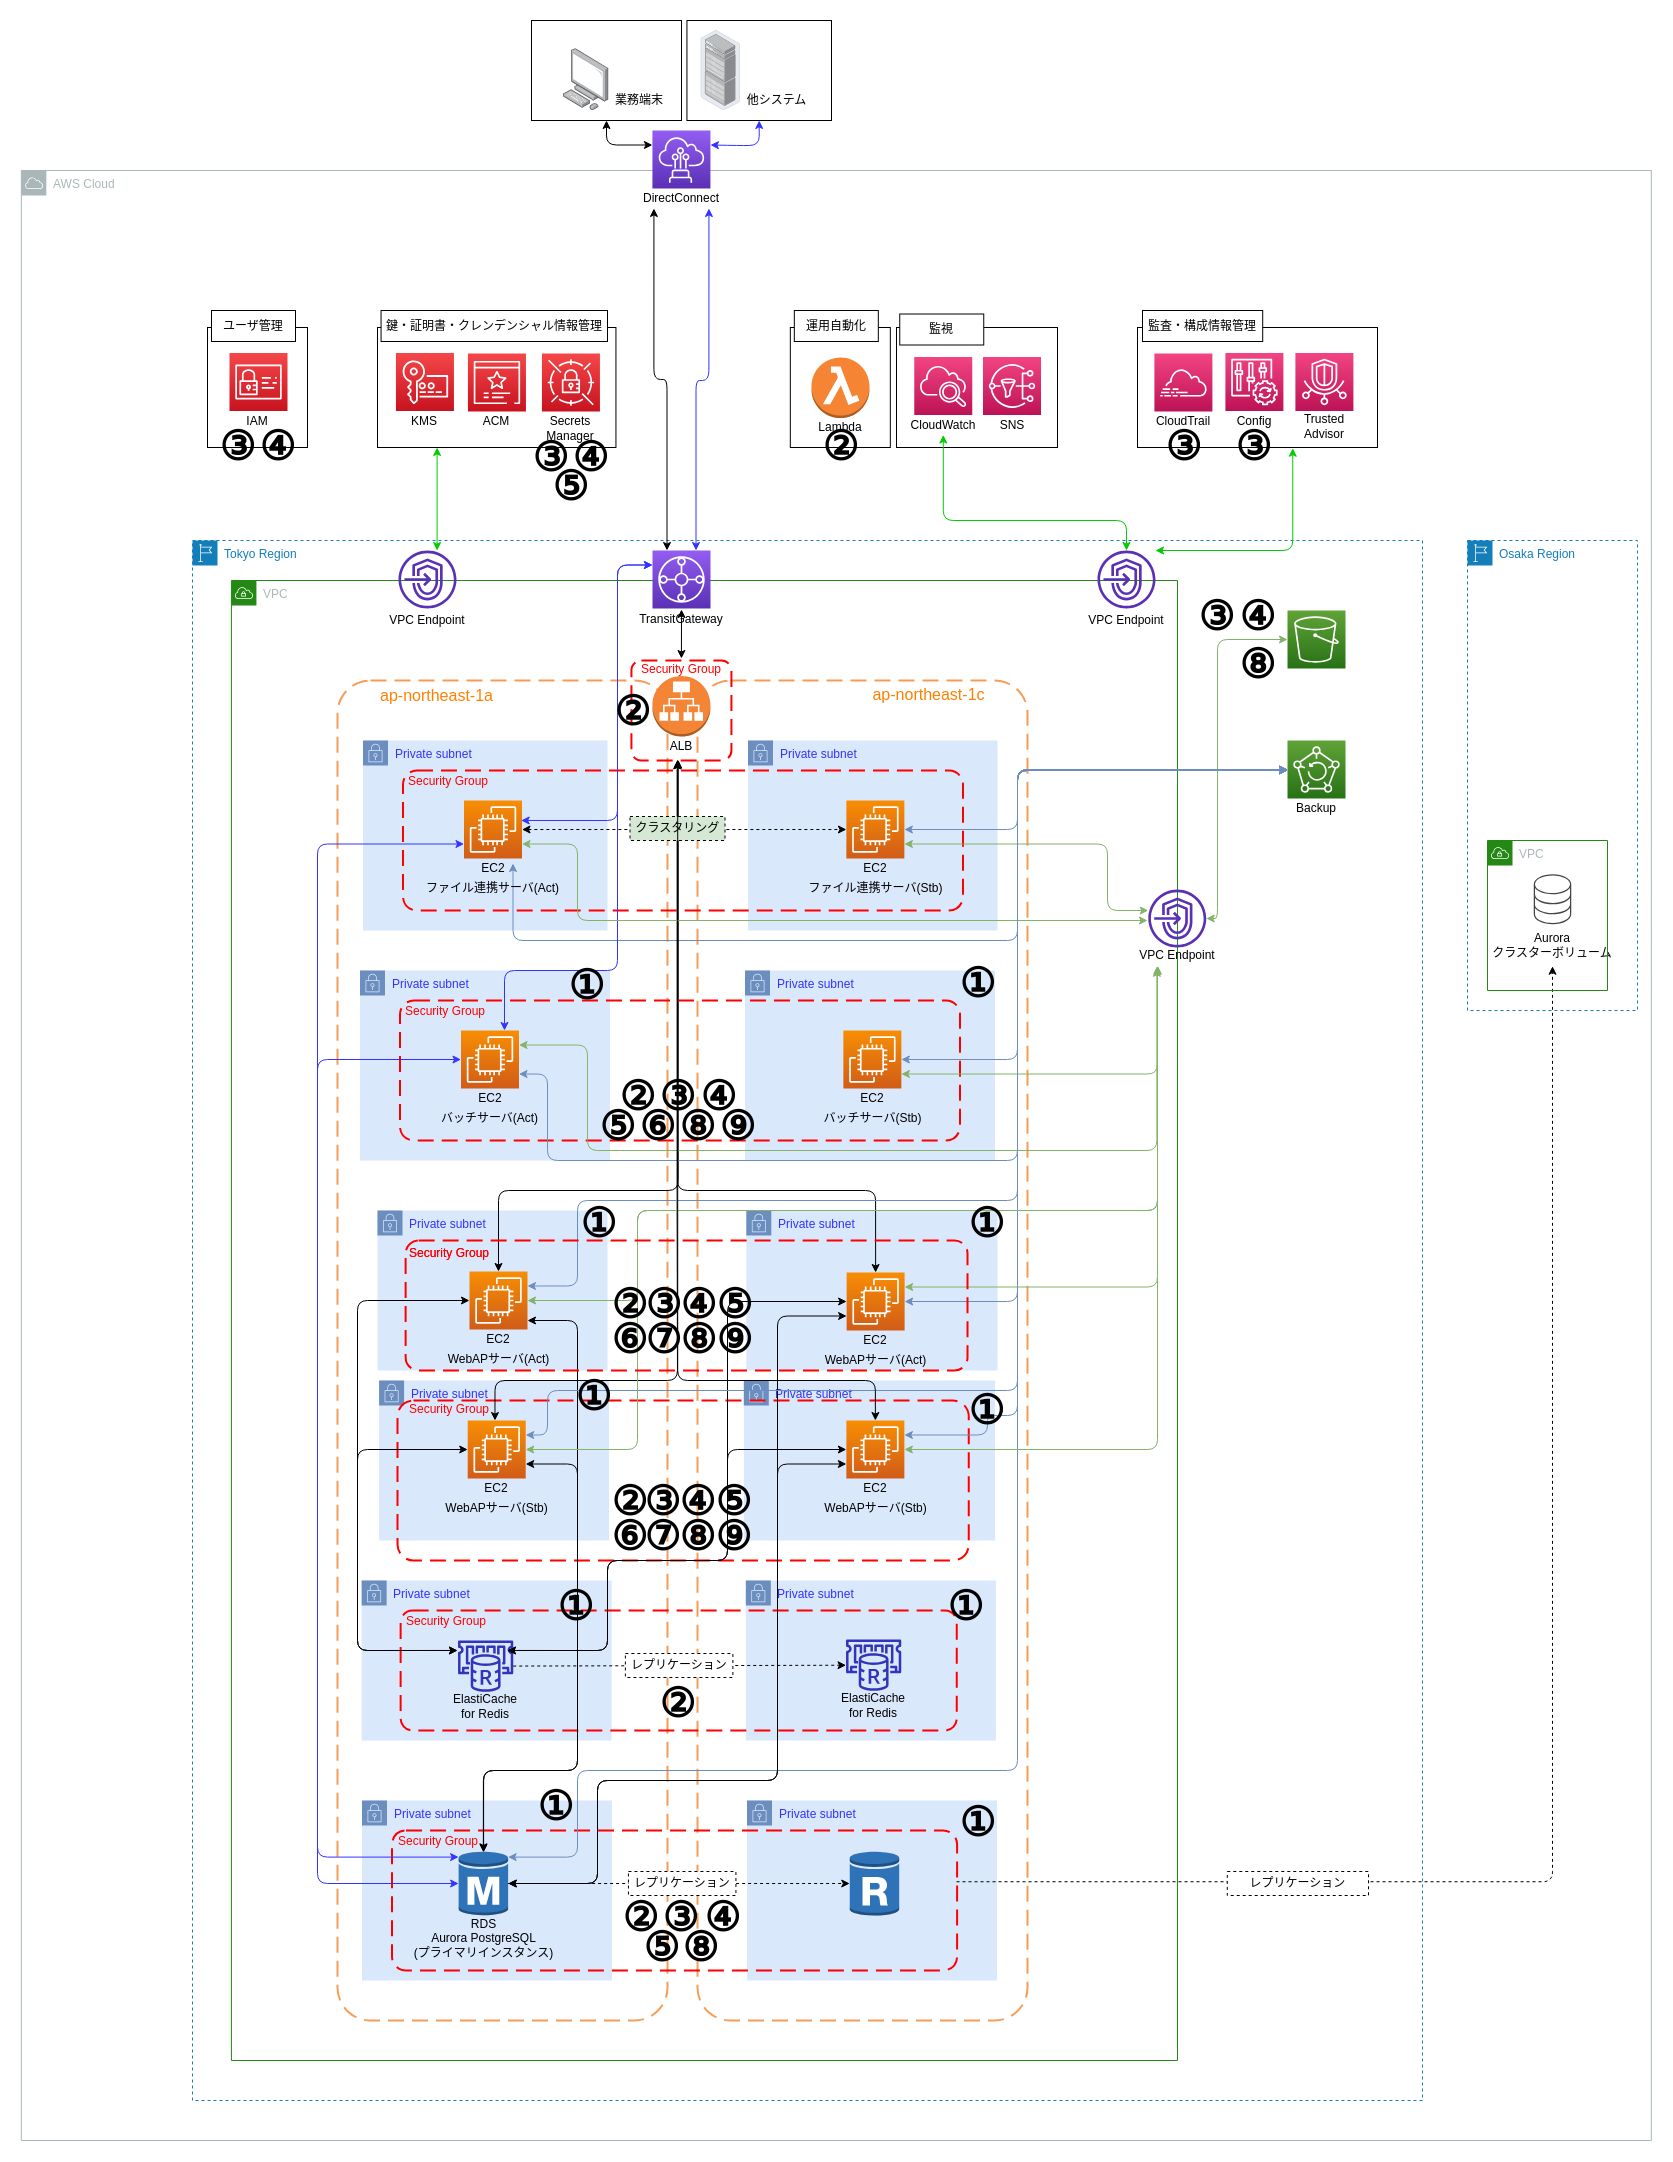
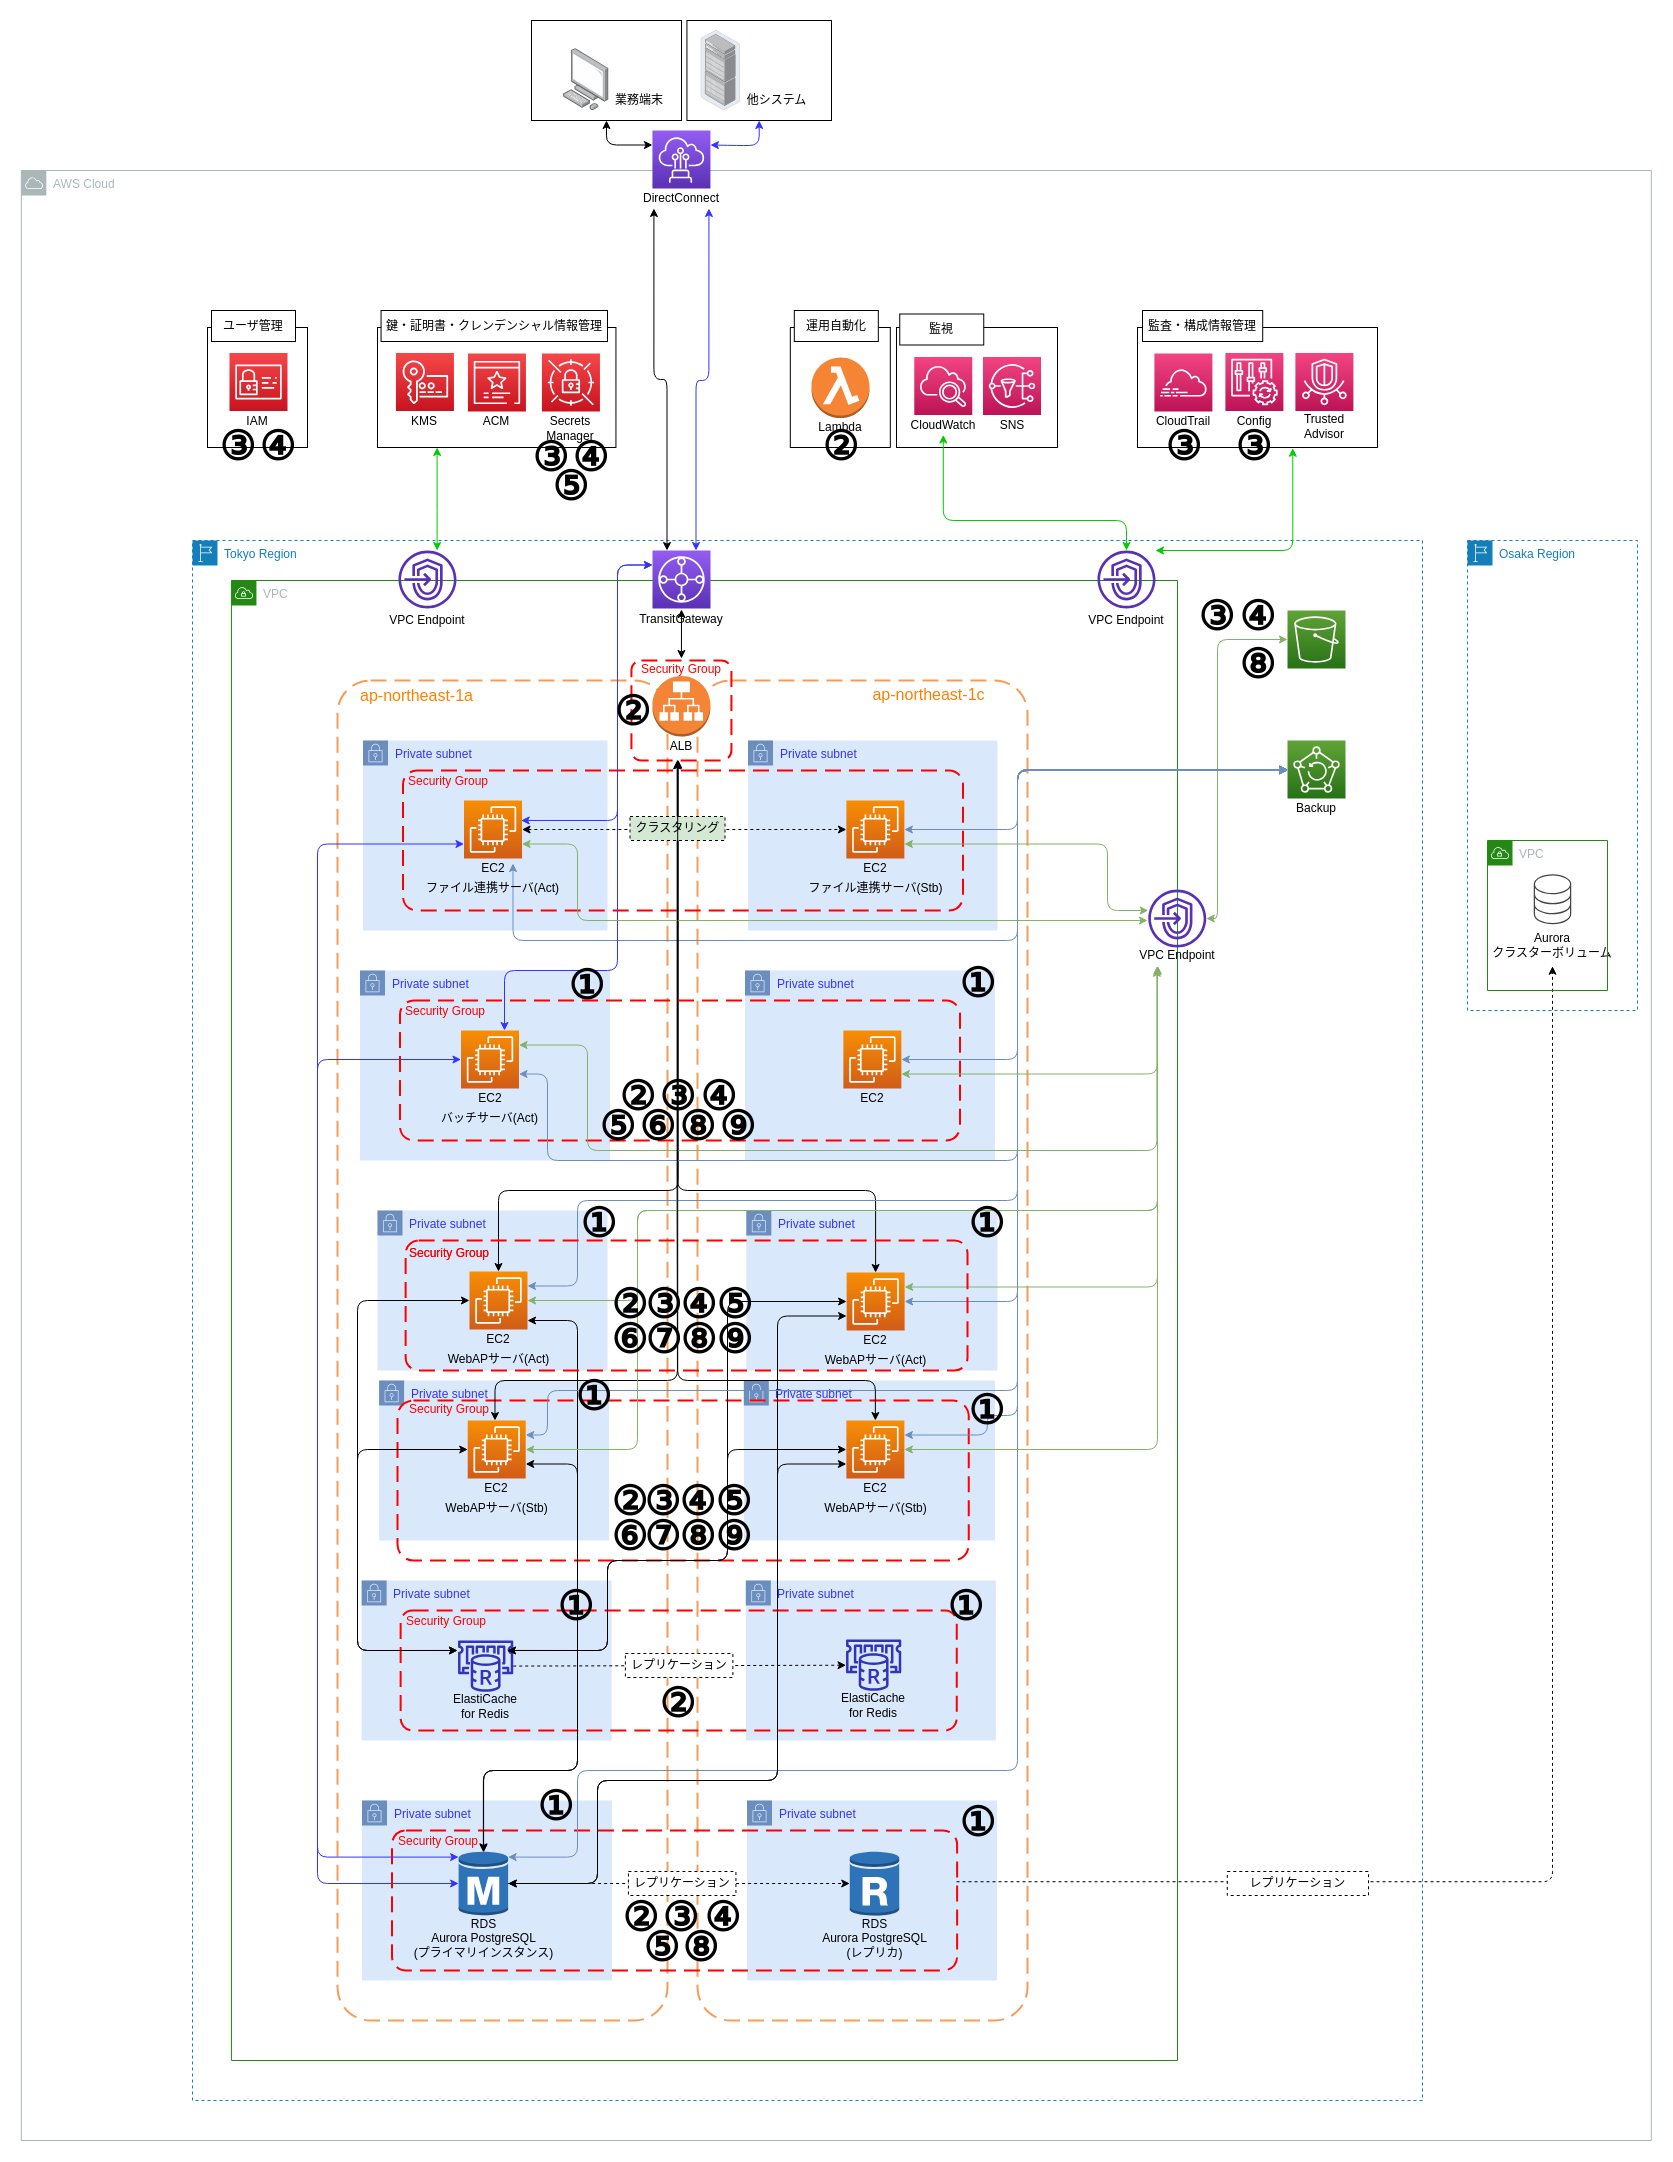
node "ap-northeast-1a": moved (437, 696) -> (417, 696)
node "バッチサーバ(Stb)": removed
node "RDS Aurora PostgreSQL (レプリカ)": added
